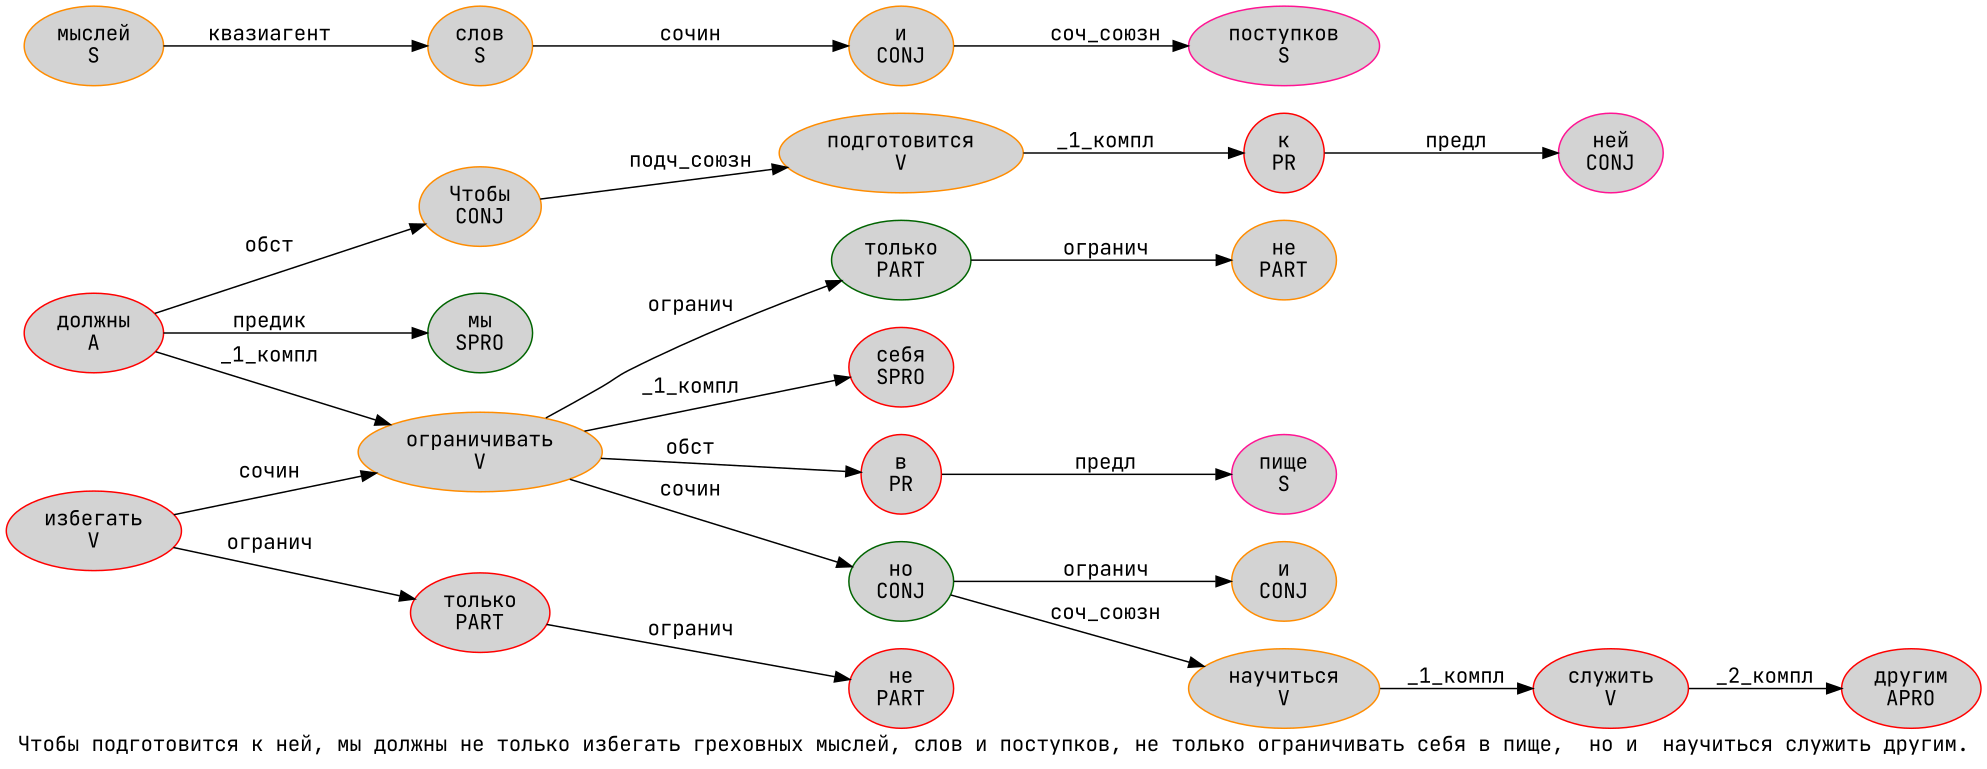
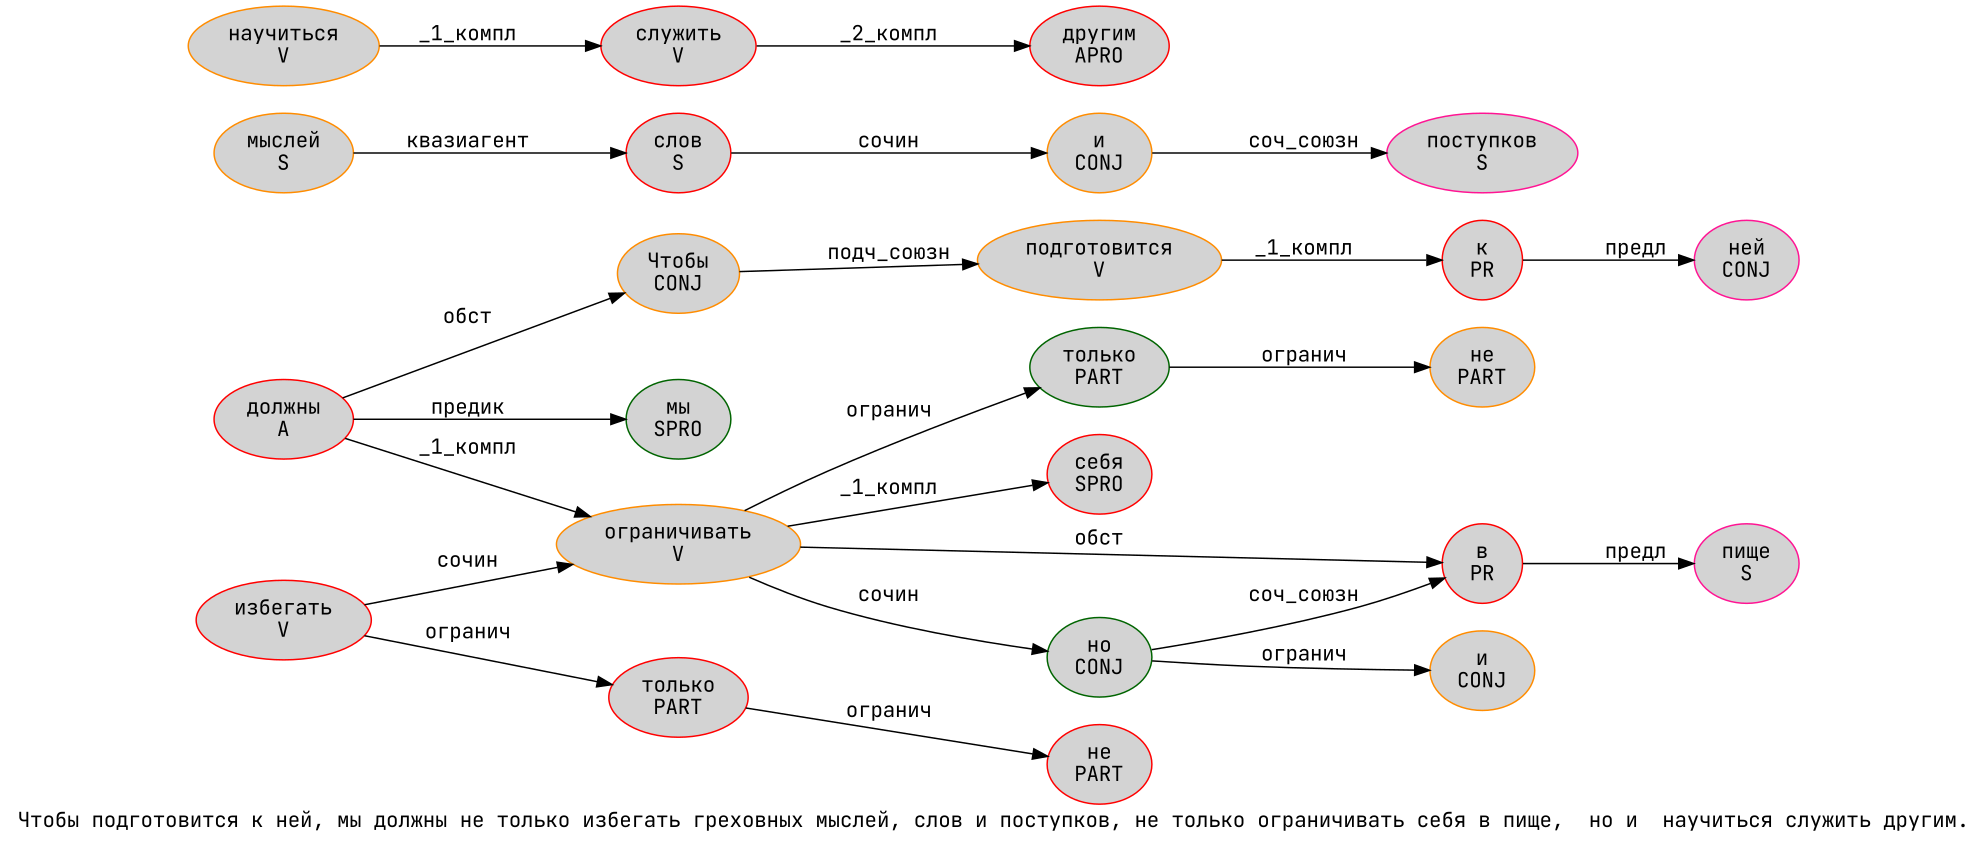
node "слов S": color darkorange -> red
edge "но CONJ" -> "научиться V": now "но CONJ" -> "в PR"
